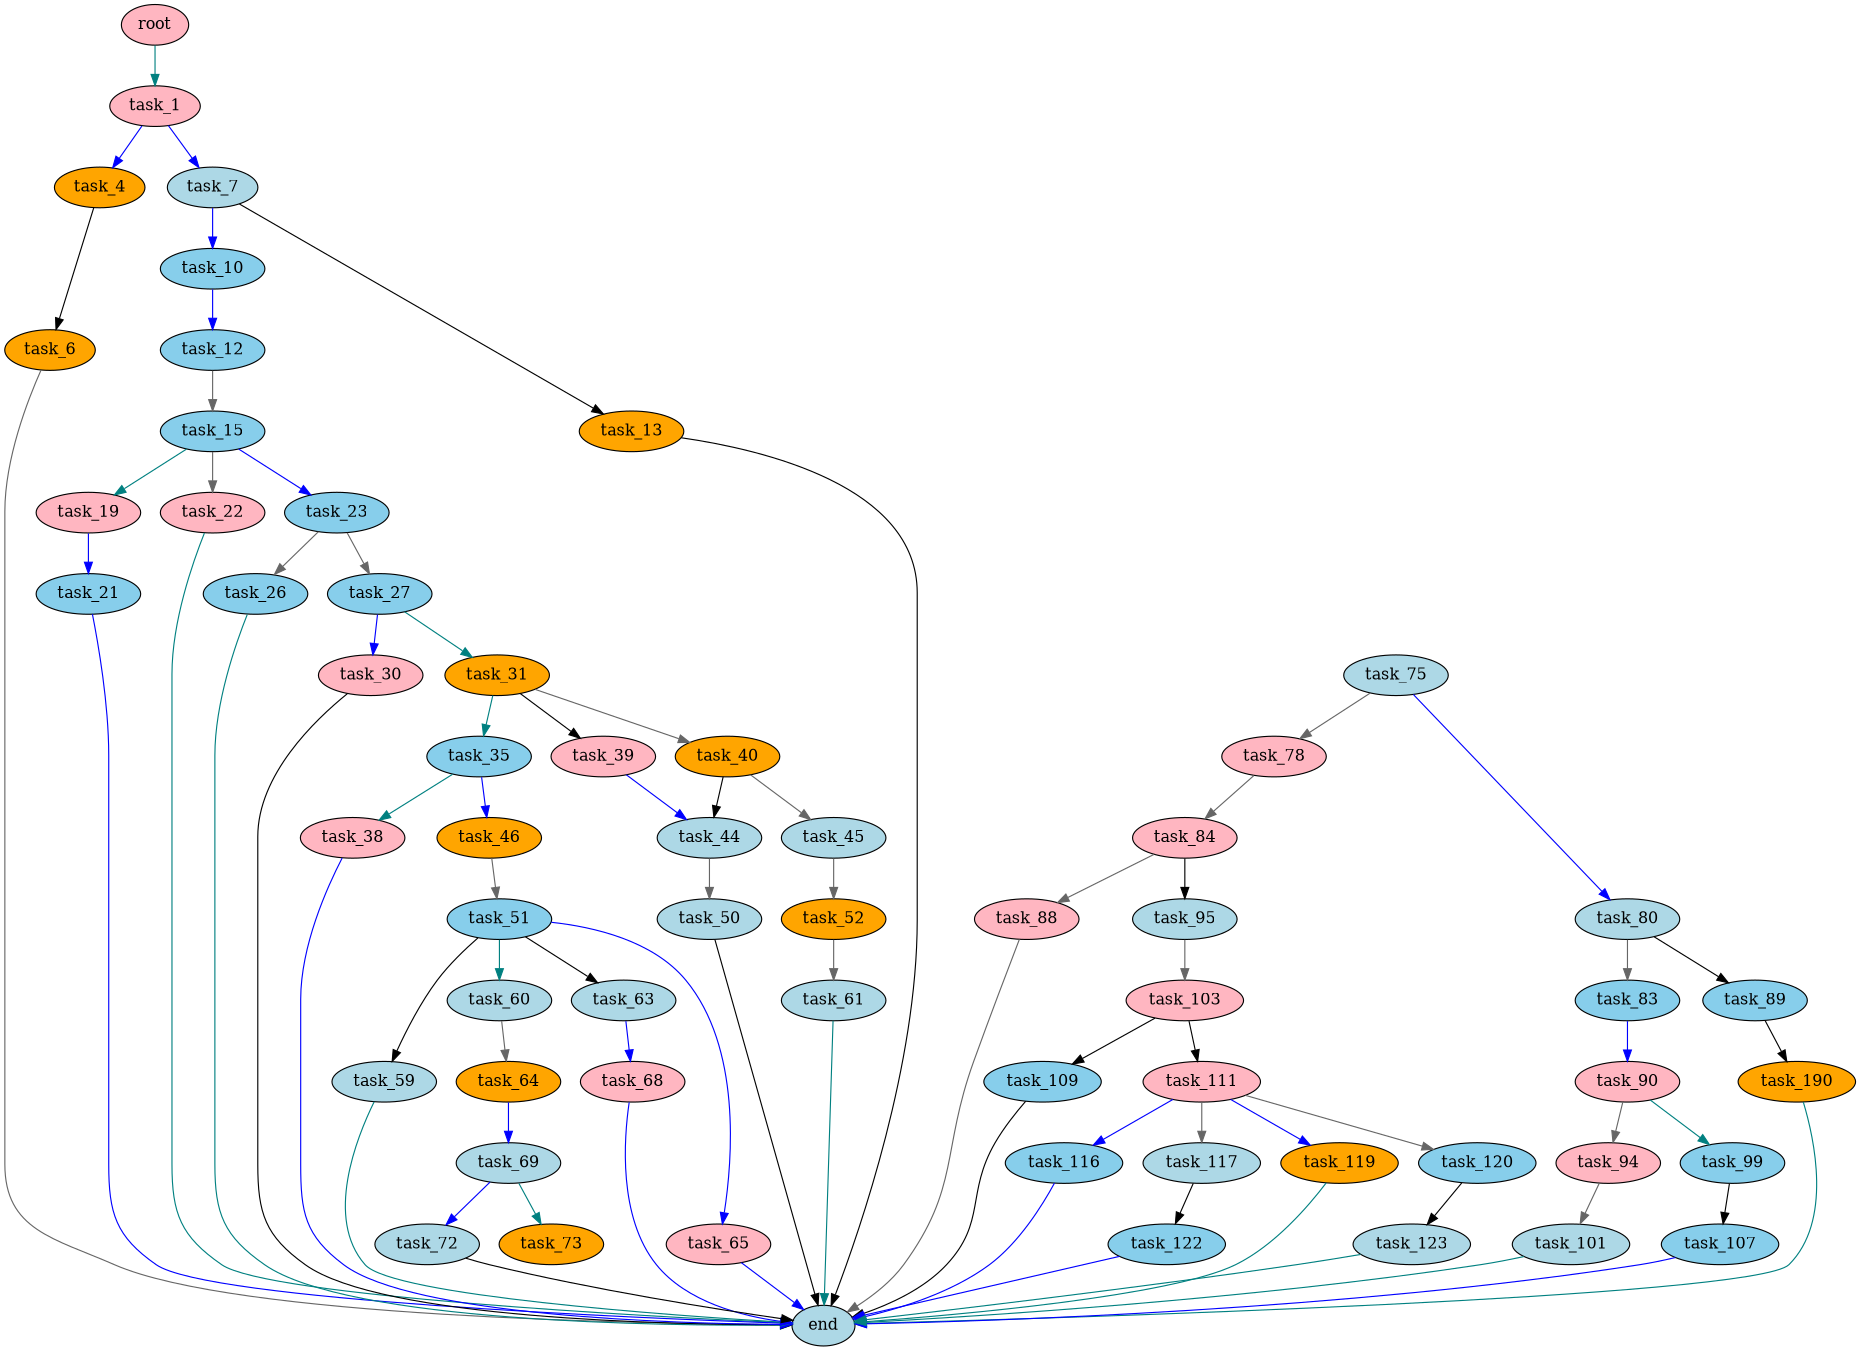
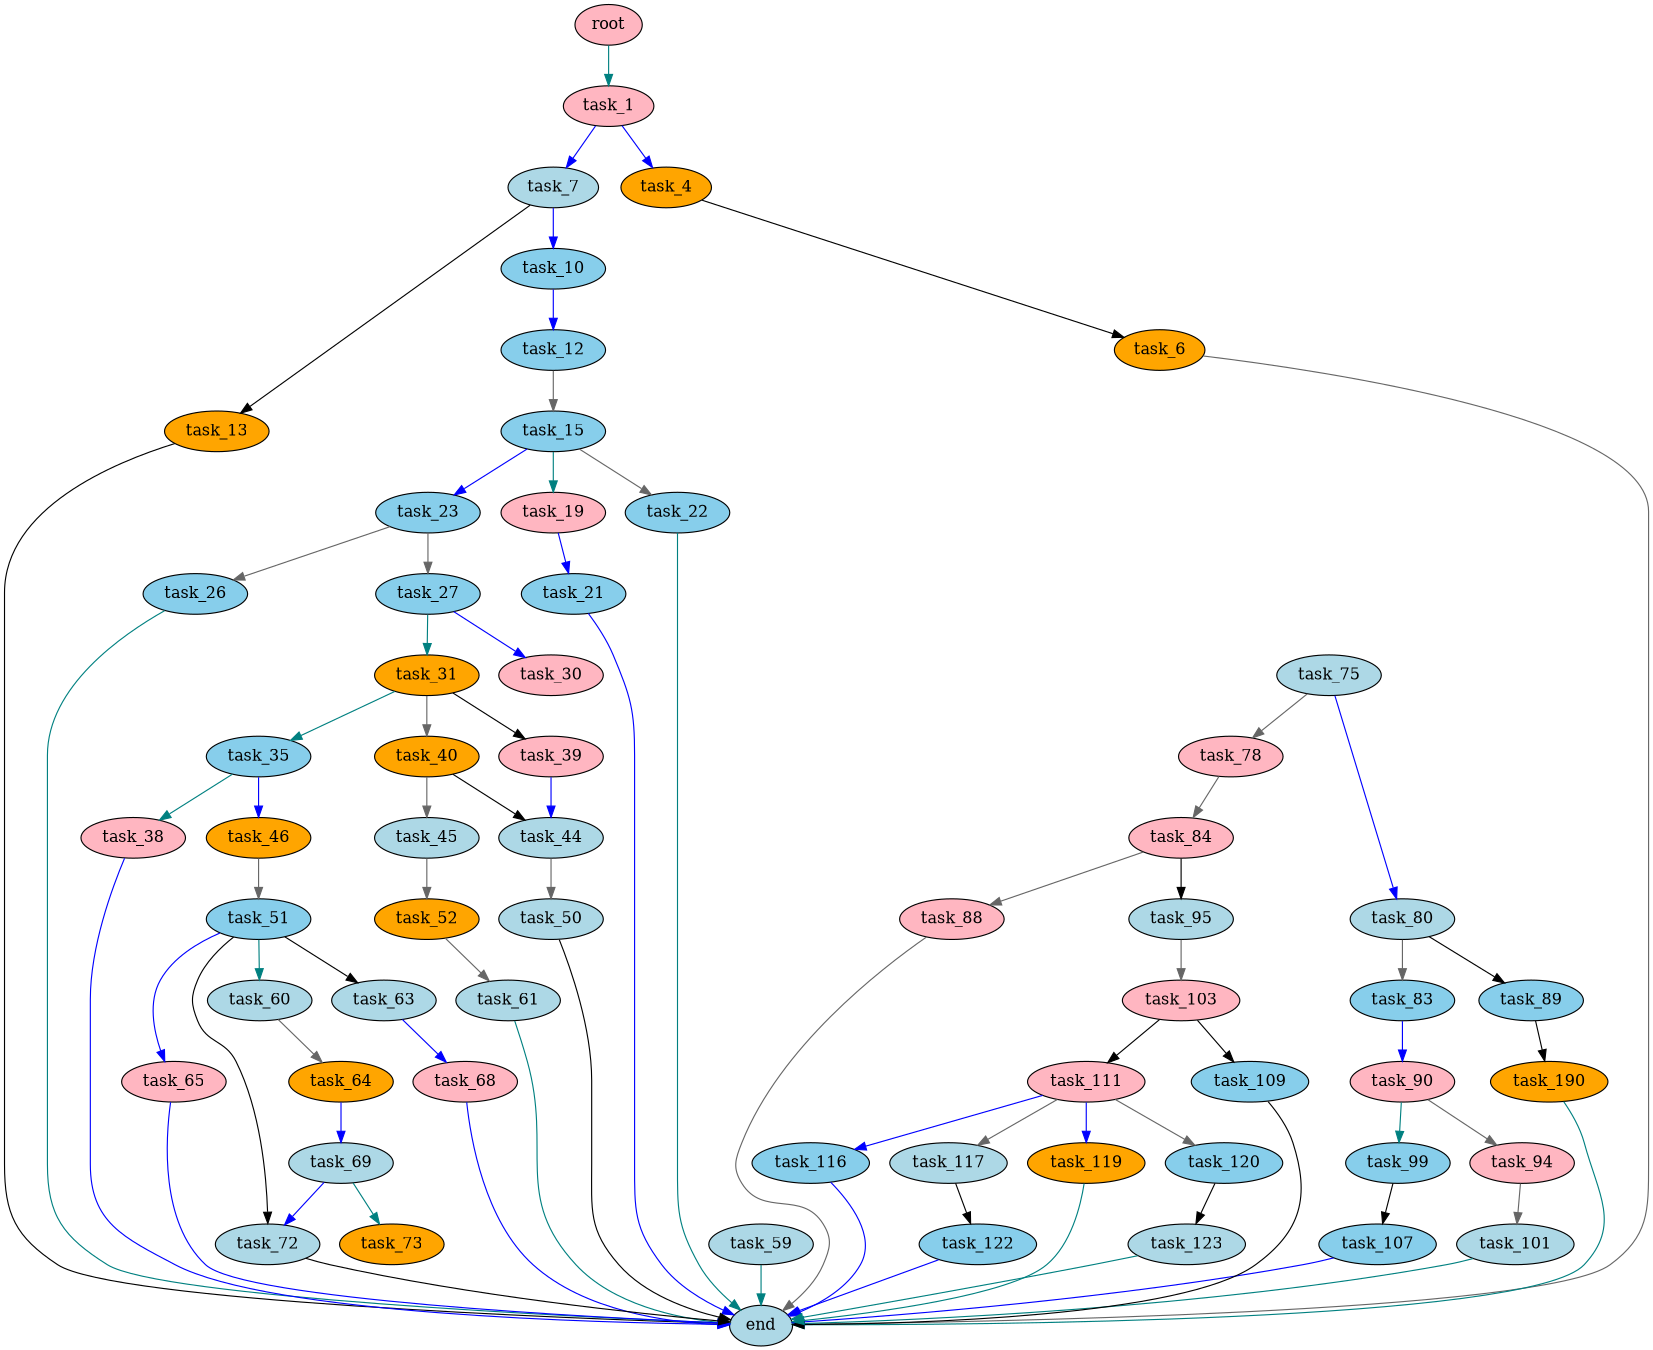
node "task_22": fillcolor lightpink -> skyblue
edge "task_51" -> "task_59": now "task_51" -> "task_72"
edge "task_30" -> "end": removed
